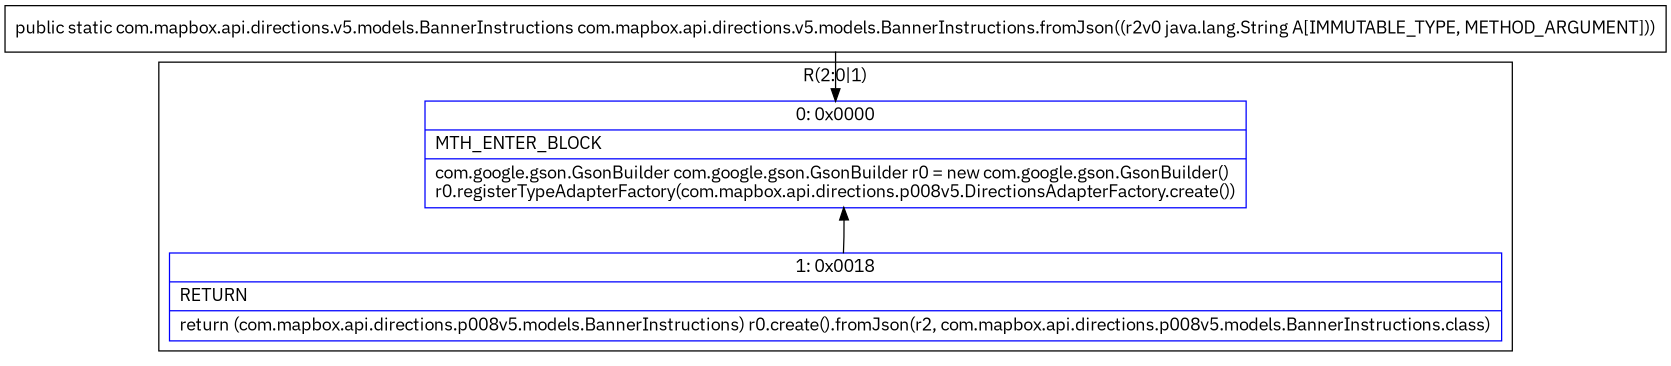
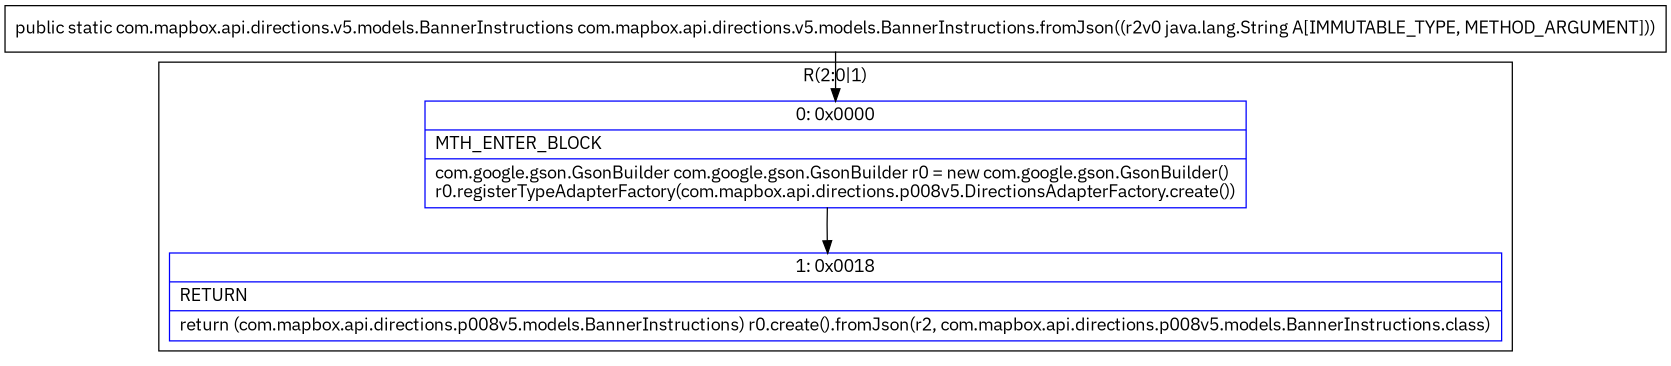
edge "1: 0x0018" -> "0: 0x0000": reversed
